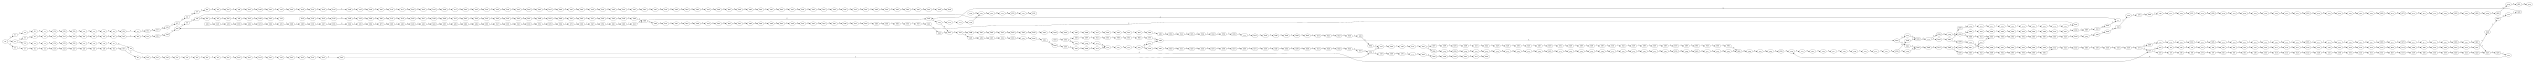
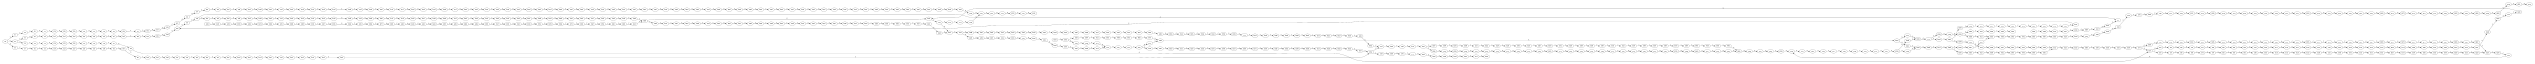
node "S639": added
node "S124": added
node "S473": removed
